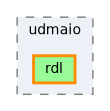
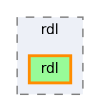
cluster "udmaio": label "udmaio" -> "rdl"
